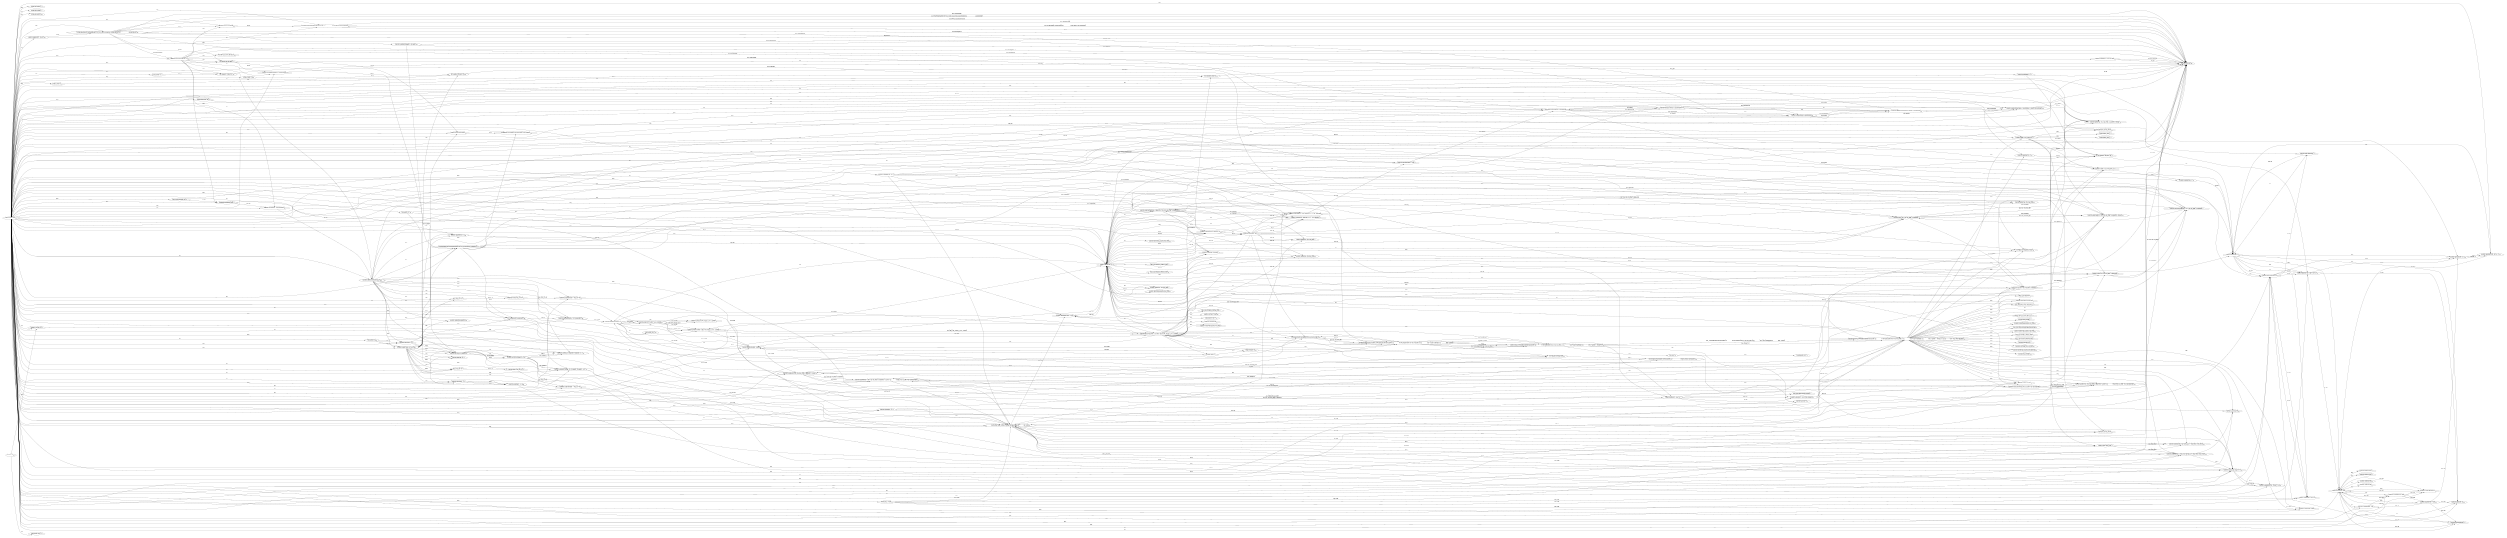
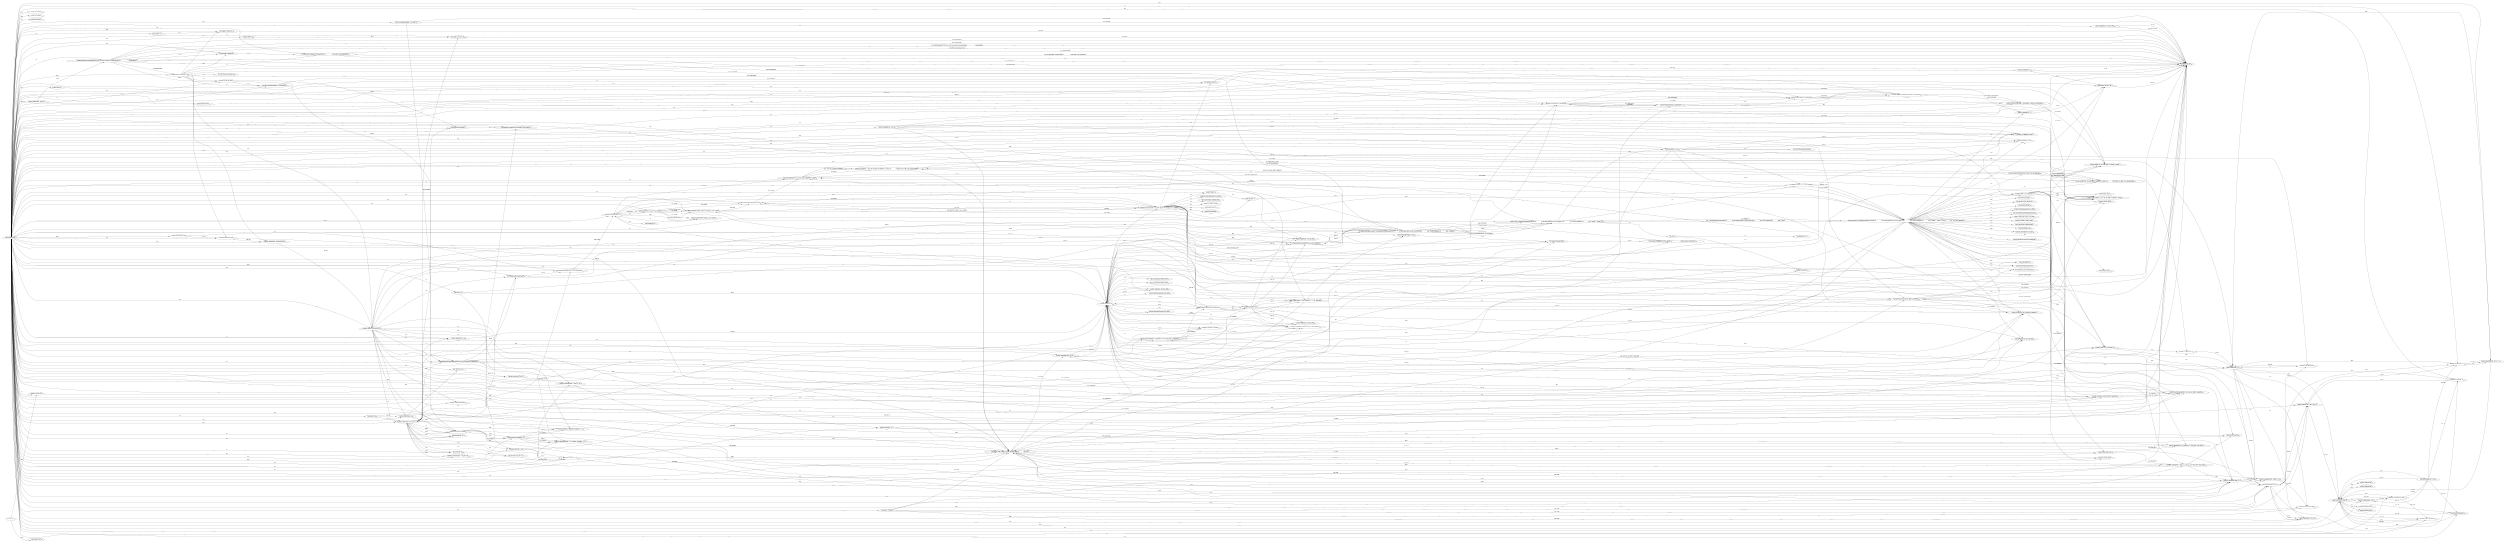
edge "(<operator>.minus,-(int32_t)(w + w))" -> "(<operator>.assignment,toskew = -(int32_t)(w + w))": now "(<operator>.minus,-(int32_t)(w + w))" -> "(<operator>.assignment,y = h - 1)"
